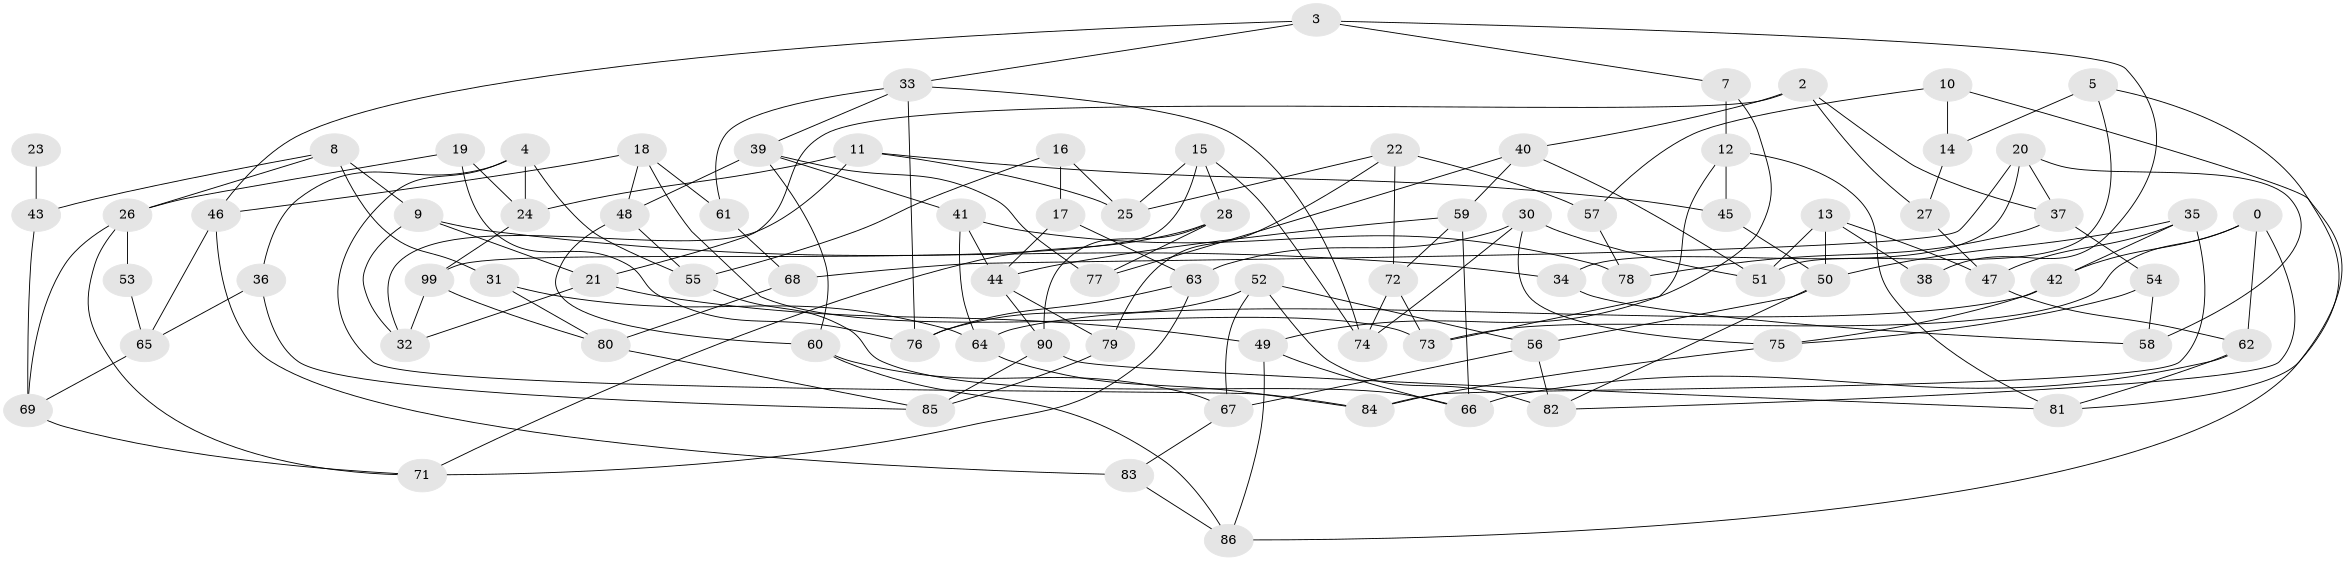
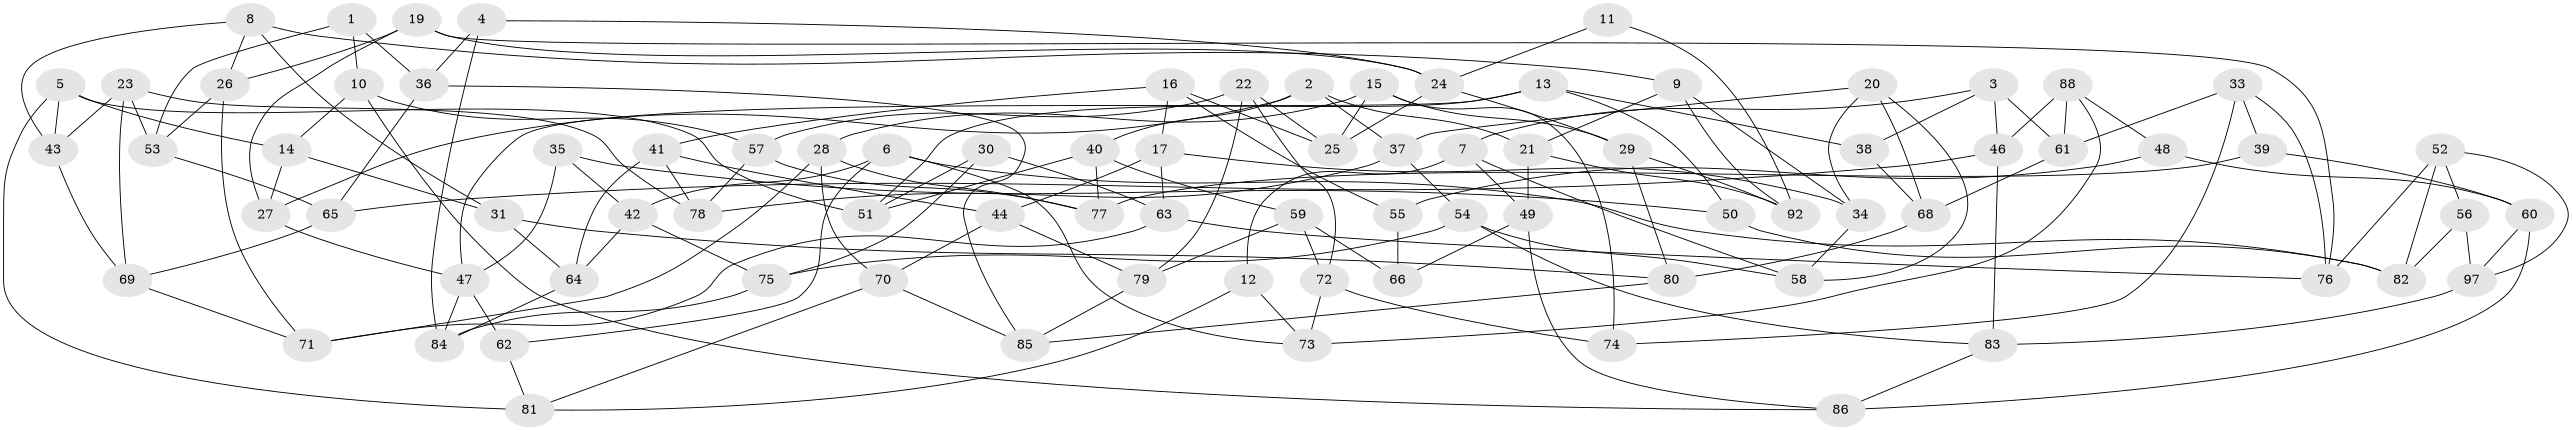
node "1": added
edge "3" -- "33": now "3" -- "61"
edge "19" -- "27": added
edge "23" -- "78": added
edge "5" -- "43": added
edge "23" -- "53": added
node "18": label "18" -> "88"
edge "17" -- "34": added
edge "11" -- "25": now "24" -- "25"
edge "39" -- "48": removed
edge "14" -- "31": added
edge "39" -- "41": now "16" -- "41"
edge "38" -- "68": added
edge "57" -- "77": added
node "45": removed
node "0": label "0" -> "6"
edge "4" -- "55": removed
edge "59" -- "44": now "59" -- "79"
edge "7" -- "58": added
node "99": label "99" -> "29"
edge "30" -- "74": removed
edge "26" -- "69": now "23" -- "69"
edge "54" -- "83": added
edge "50" -- "56": removed
node "32": label "32" -> "92"
node "90": label "90" -> "70"
edge "62" -- "66": removed
edge "35" -- "84": now "47" -- "84"
node "67": label "67" -> "97"
